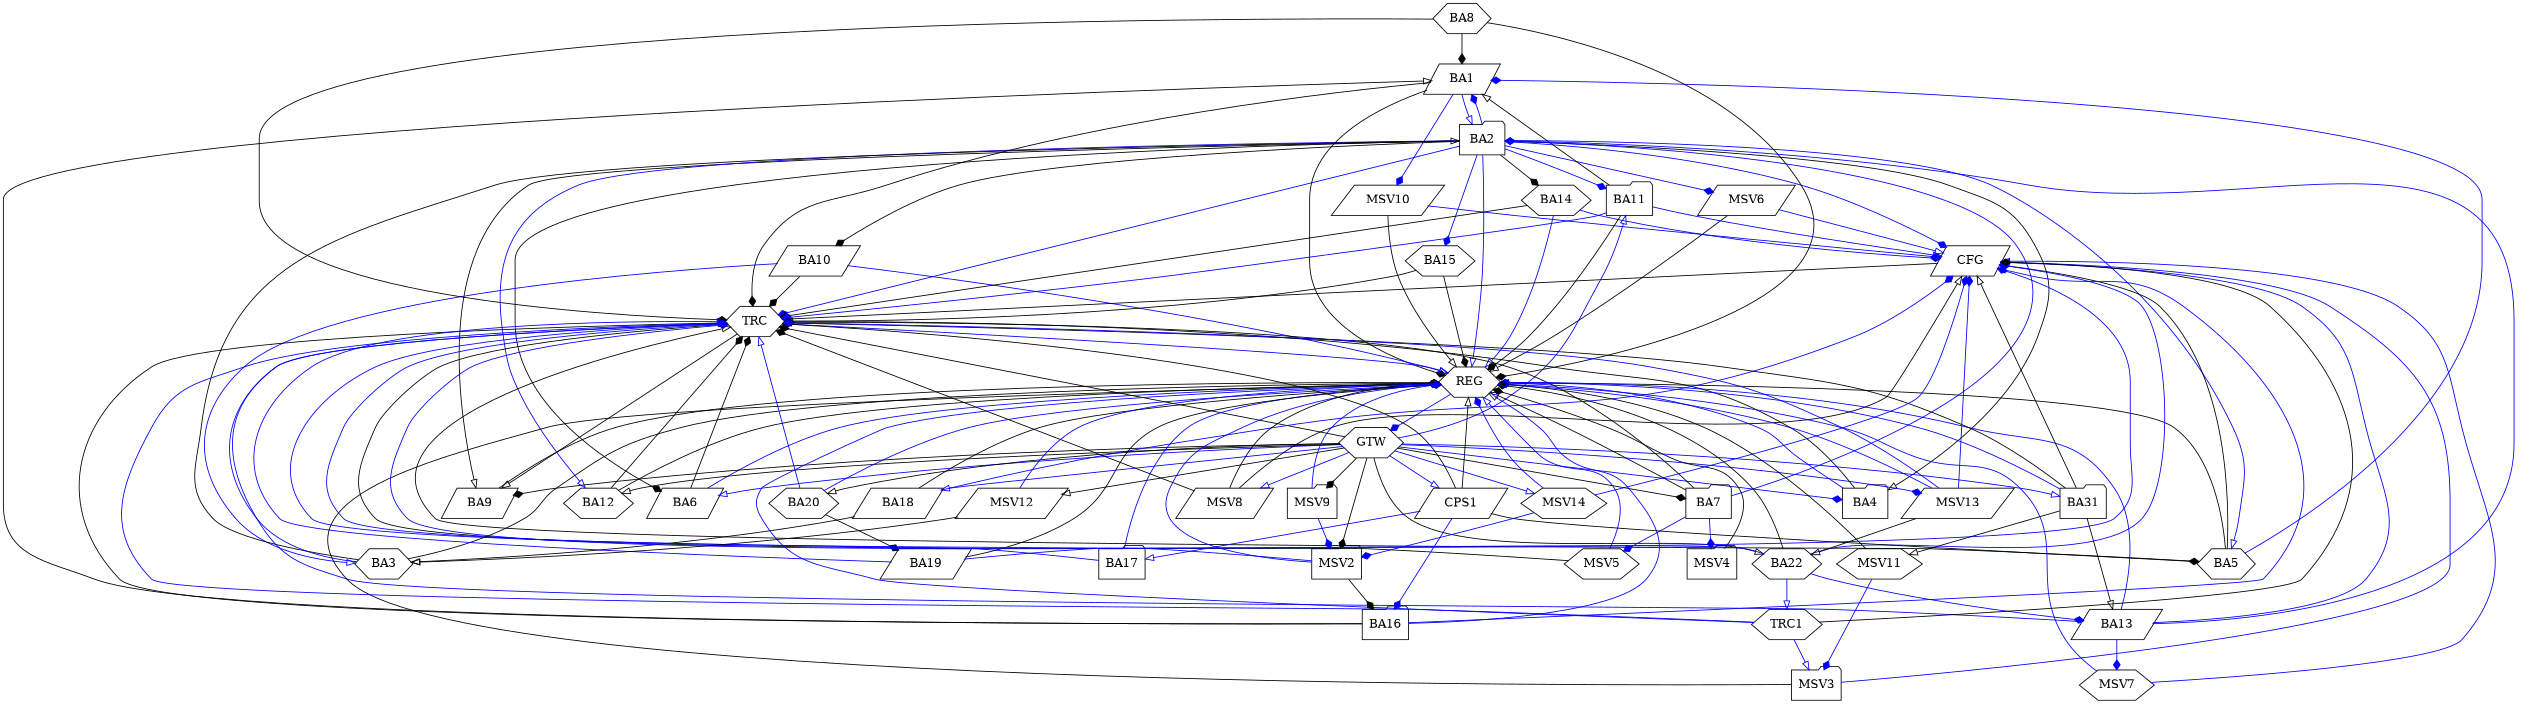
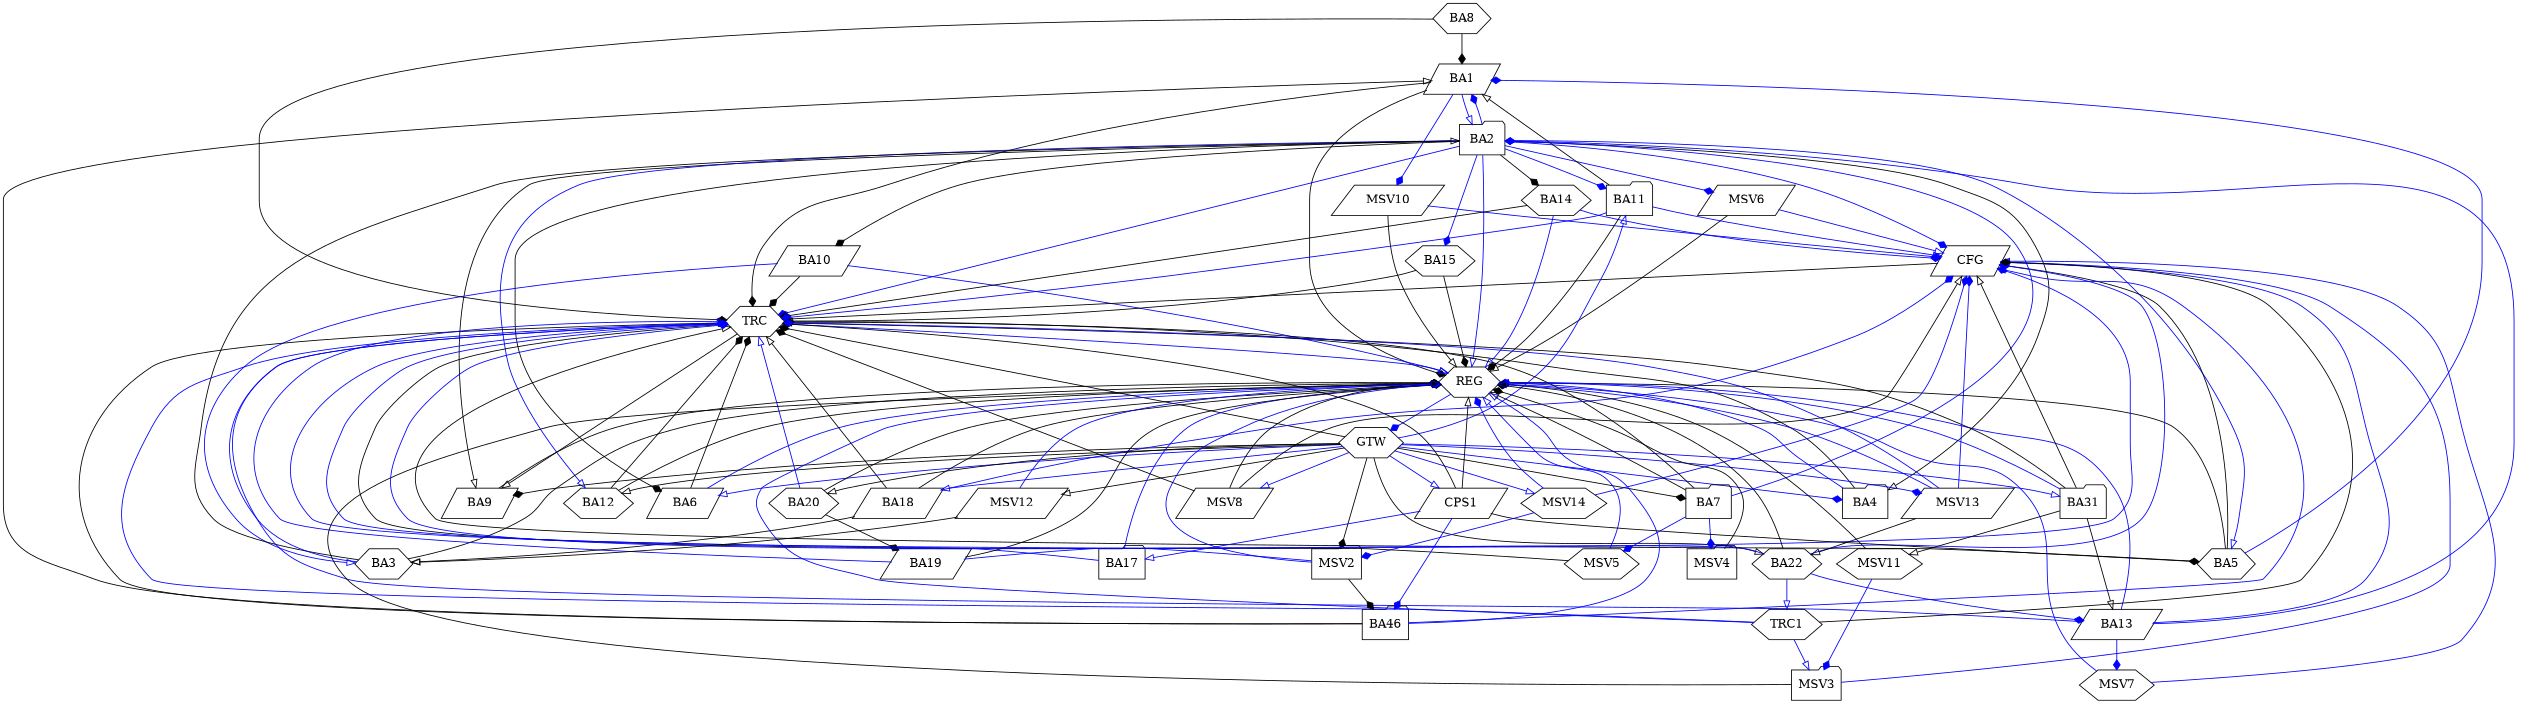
edge "BA8" -> "REG": removed
edge "BA20" -> "REG": color blue -> black
edge "BA18" -> "TRC": added
node "MSV9": removed
node "BA16": label "BA16" -> "BA46"
